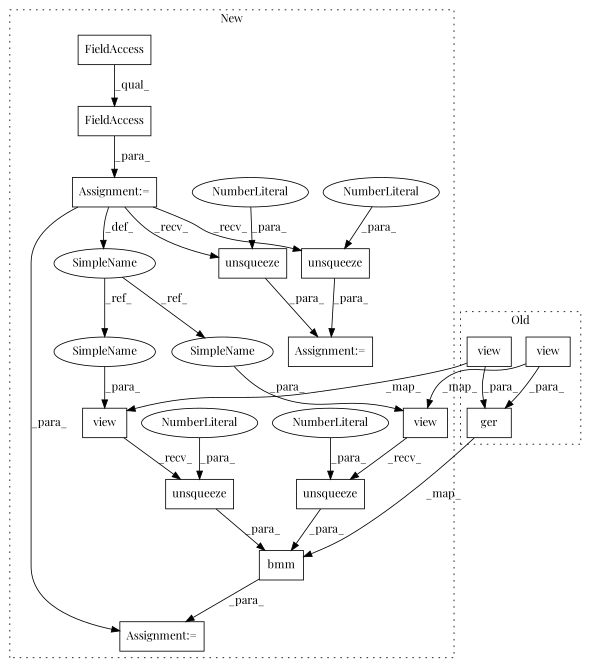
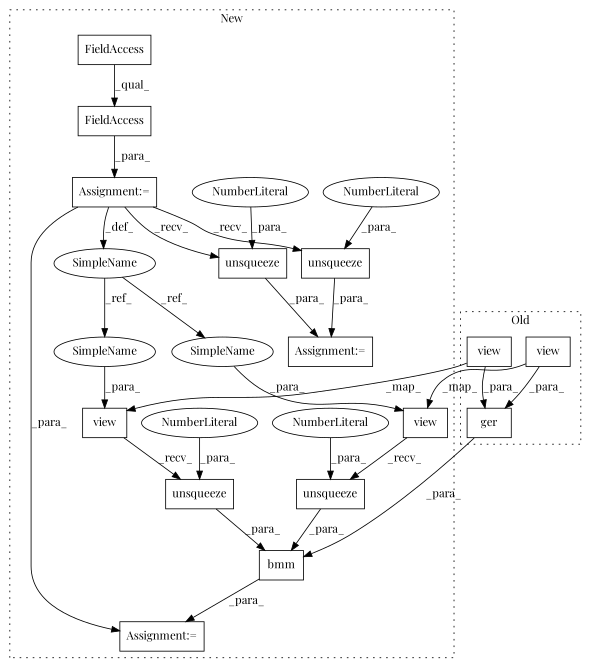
edge "ger" -> "bmm": label "_map_" -> "_para_"
